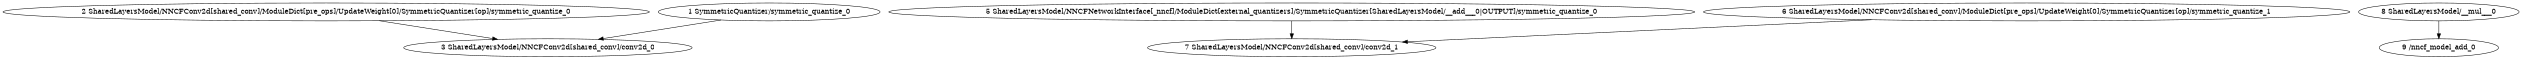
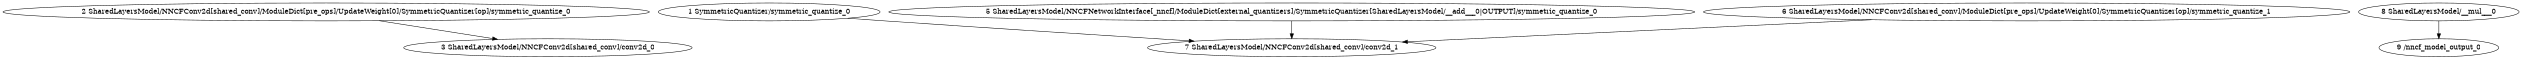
edge "1 SymmetricQuantizer/symmetric_quantize_0" -> "3 SharedLayersModel/NNCFConv2d[shared_conv]/conv2d_0": now "1 SymmetricQuantizer/symmetric_quantize_0" -> "7 SharedLayersModel/NNCFConv2d[shared_conv]/conv2d_1"
node "9 /nncf_model_add_0": label "9 /nncf_model_add_0" -> "9 /nncf_model_output_0"
